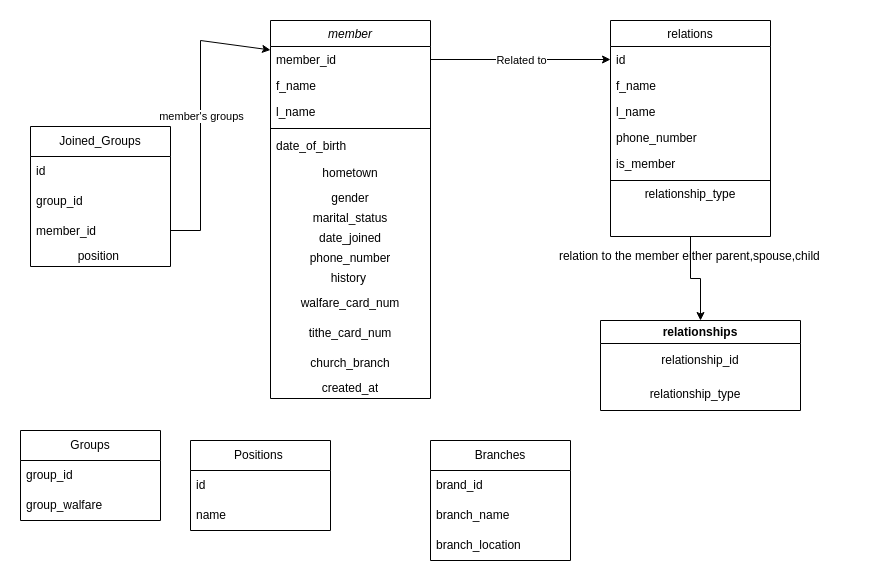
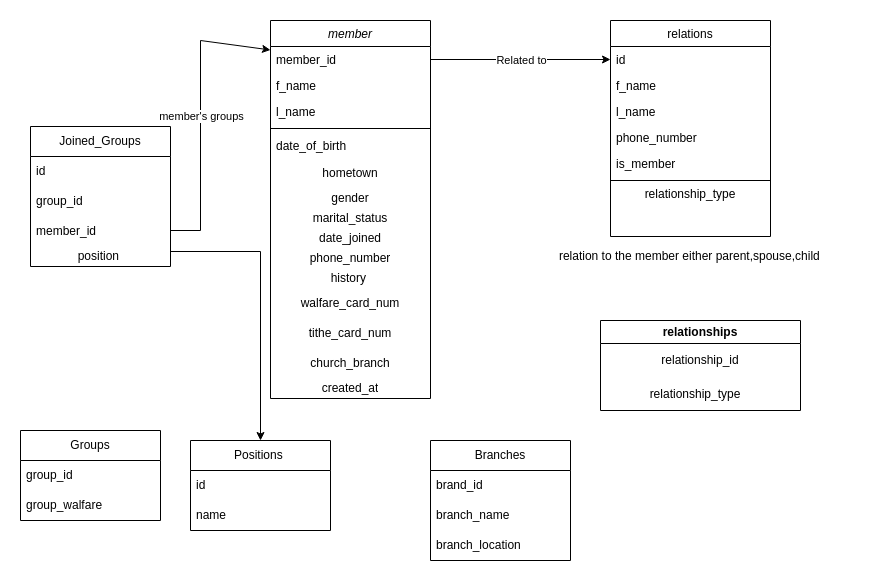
edge "relations" -> "relationships": removed
edge "position" -> "Positions": added
